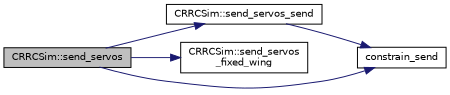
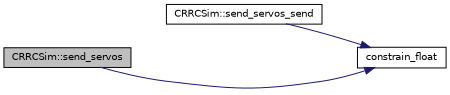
edge "CRRCSim::send_servos" -> "CRRCSim::send_servos_send": removed
node "CRRCSim::send_servos _fixed_wing": removed
node "constrain_send": label "constrain_send" -> "constrain_float"
